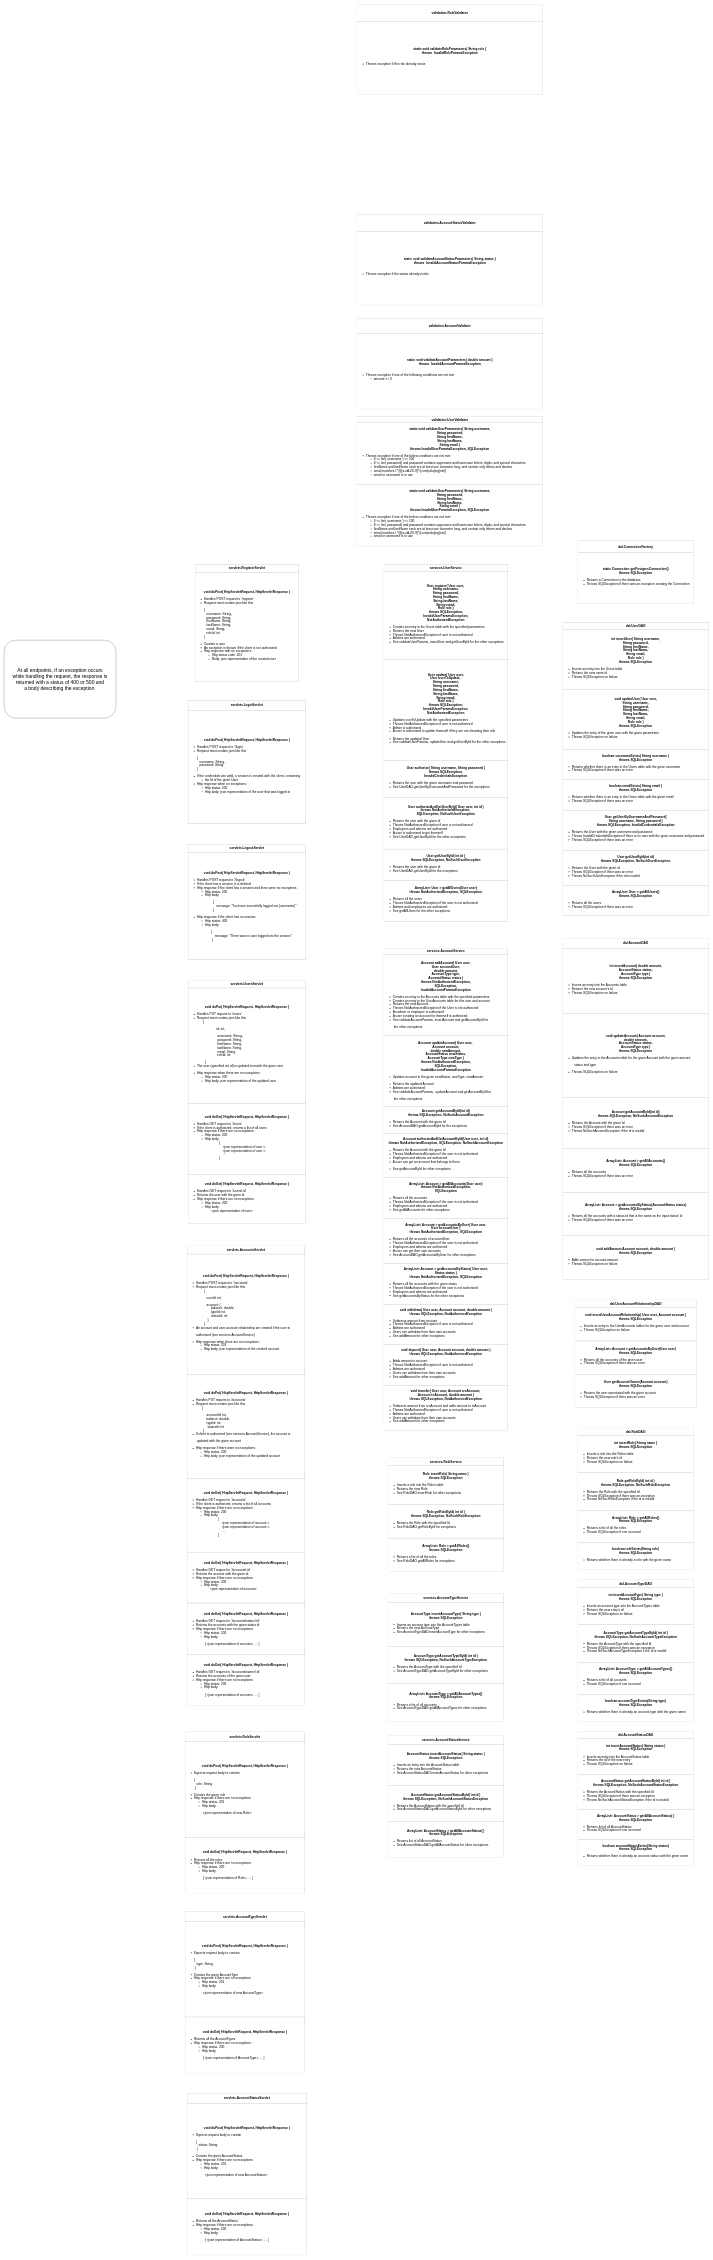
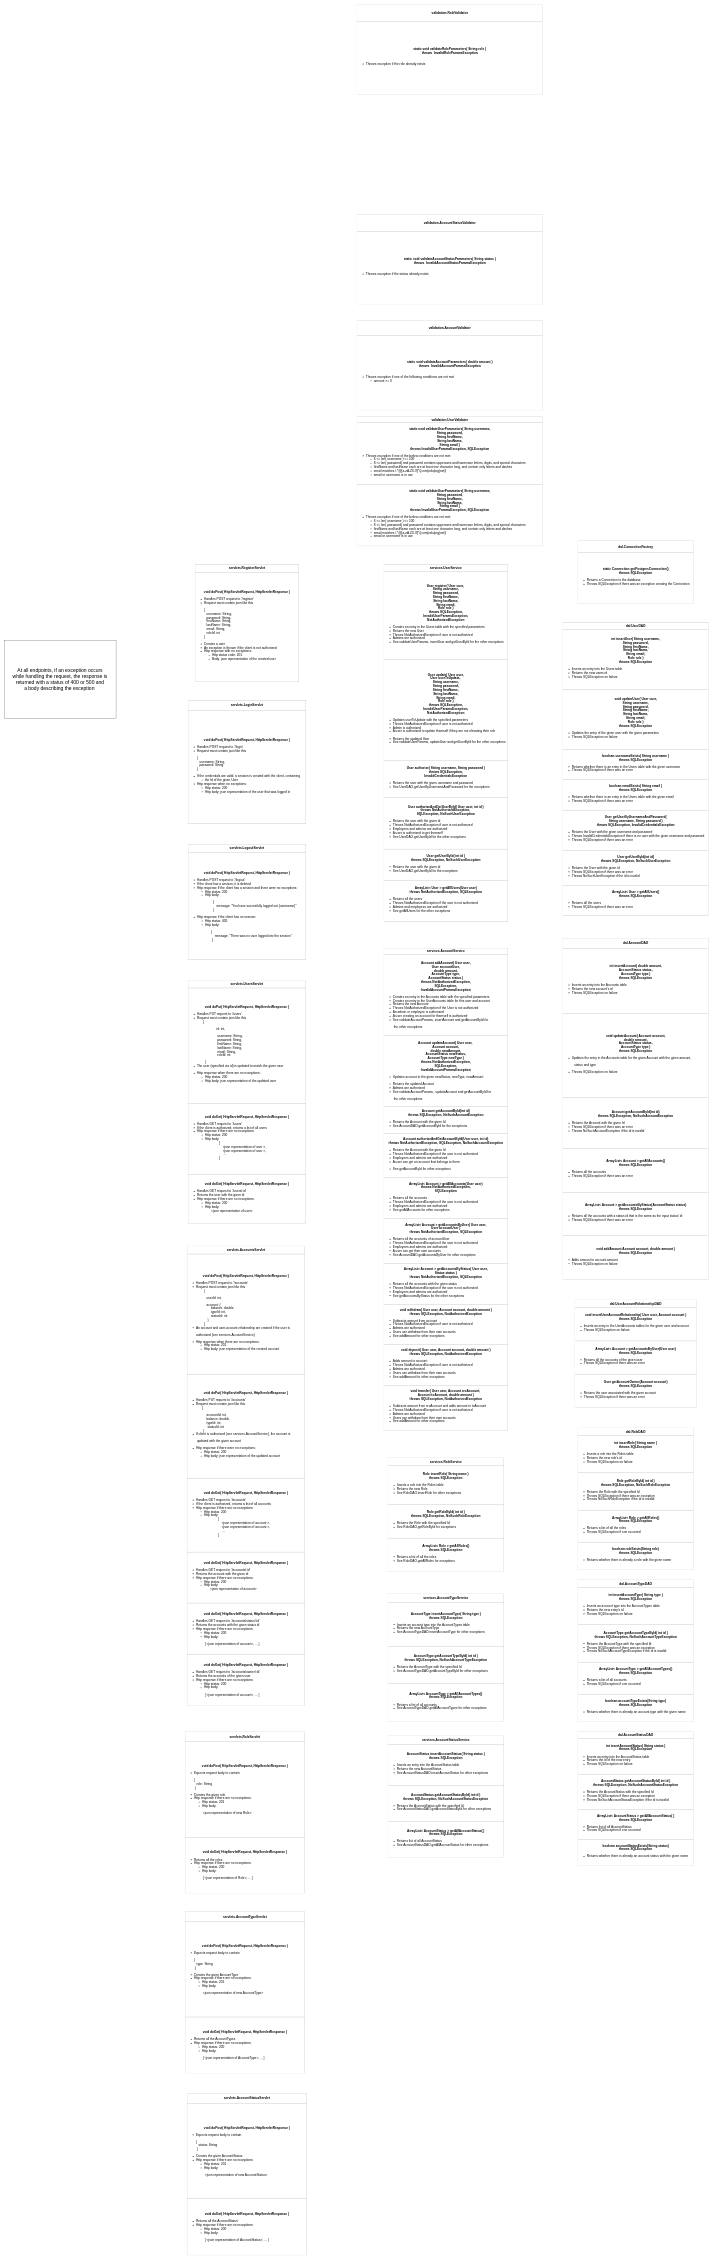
node "validation.AccountValidator static void validateAccountParameters( double amount ) throws InvalidAccountParamsException Throws exception if one of the following conditions are not met amount >= 0": moved (450, 363) -> (450, 365)
node "At all endpoints, if an exception occurs while handling the request, the response is returned with a status of 400 or 500 and a body describing the exception": shape rounded rectangle -> rectangle
